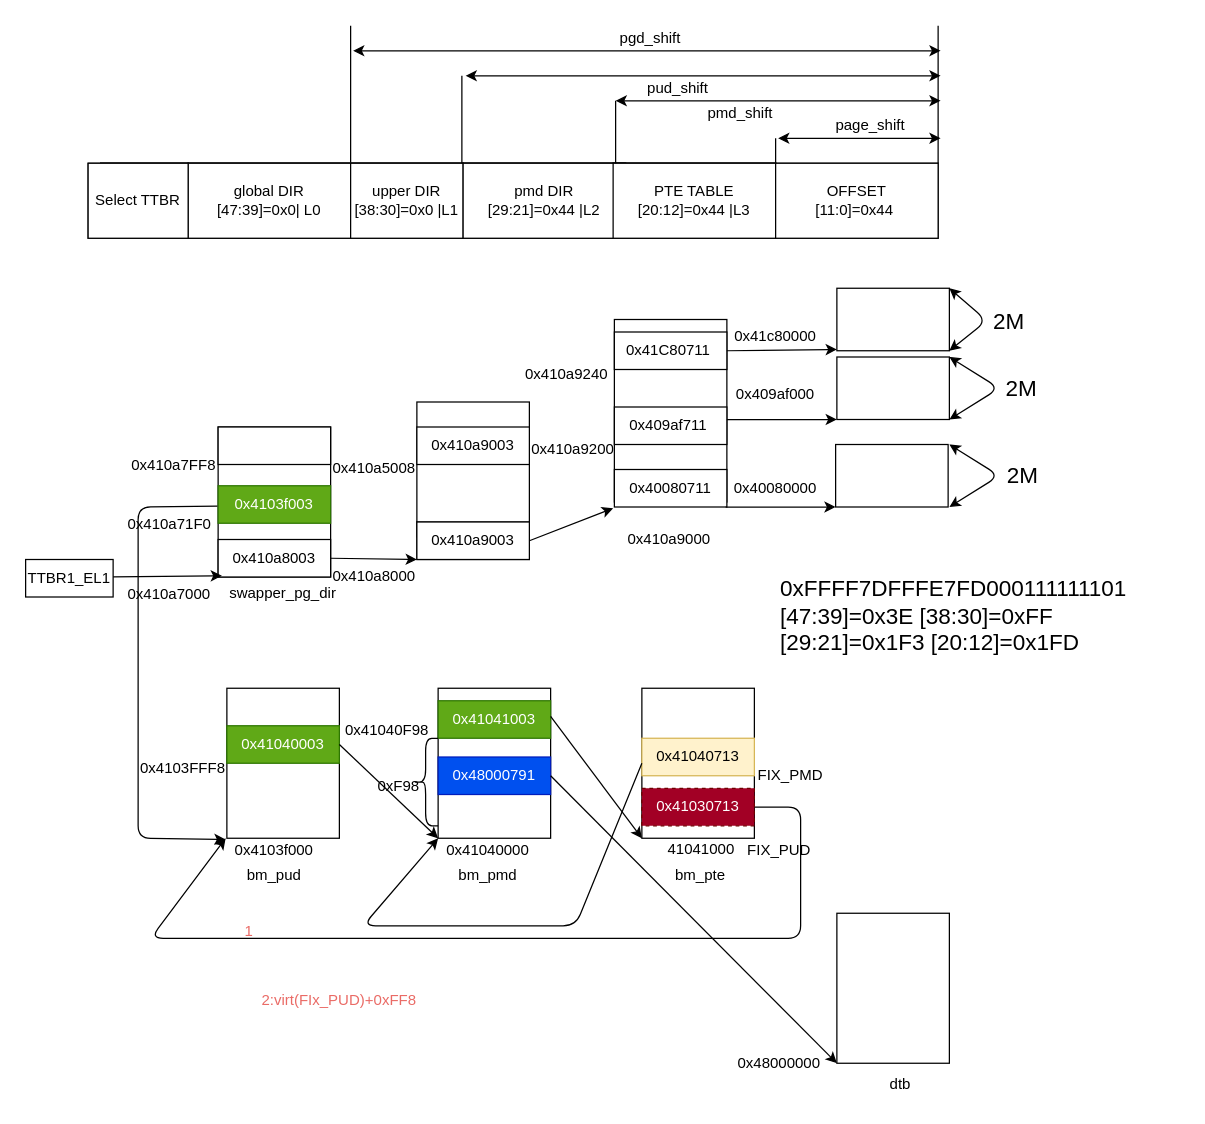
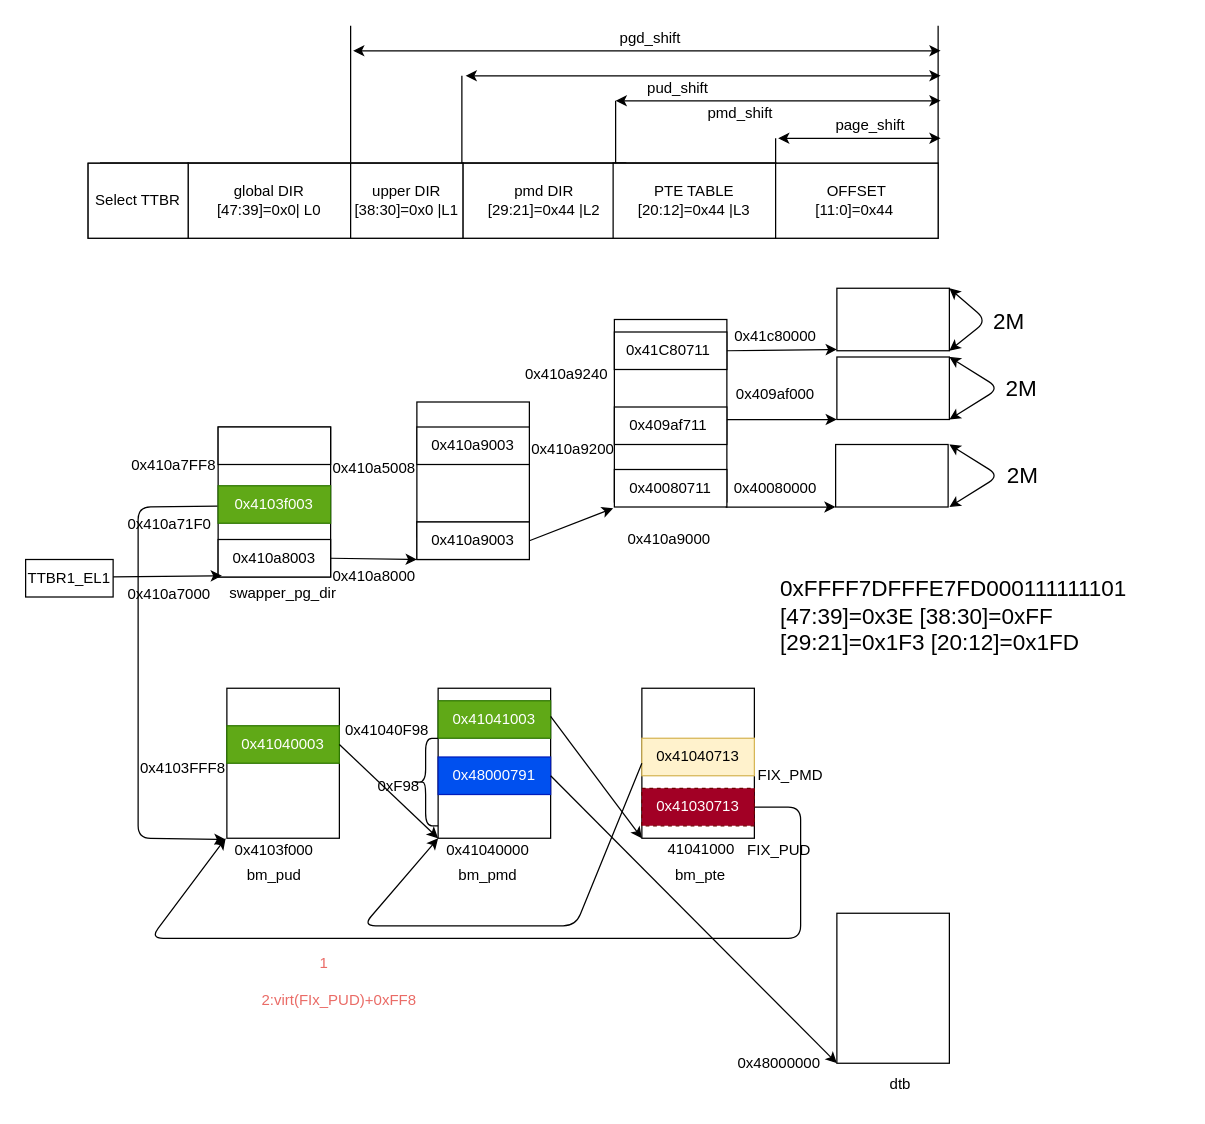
node "1": moved (249, 932) -> (324, 963)
